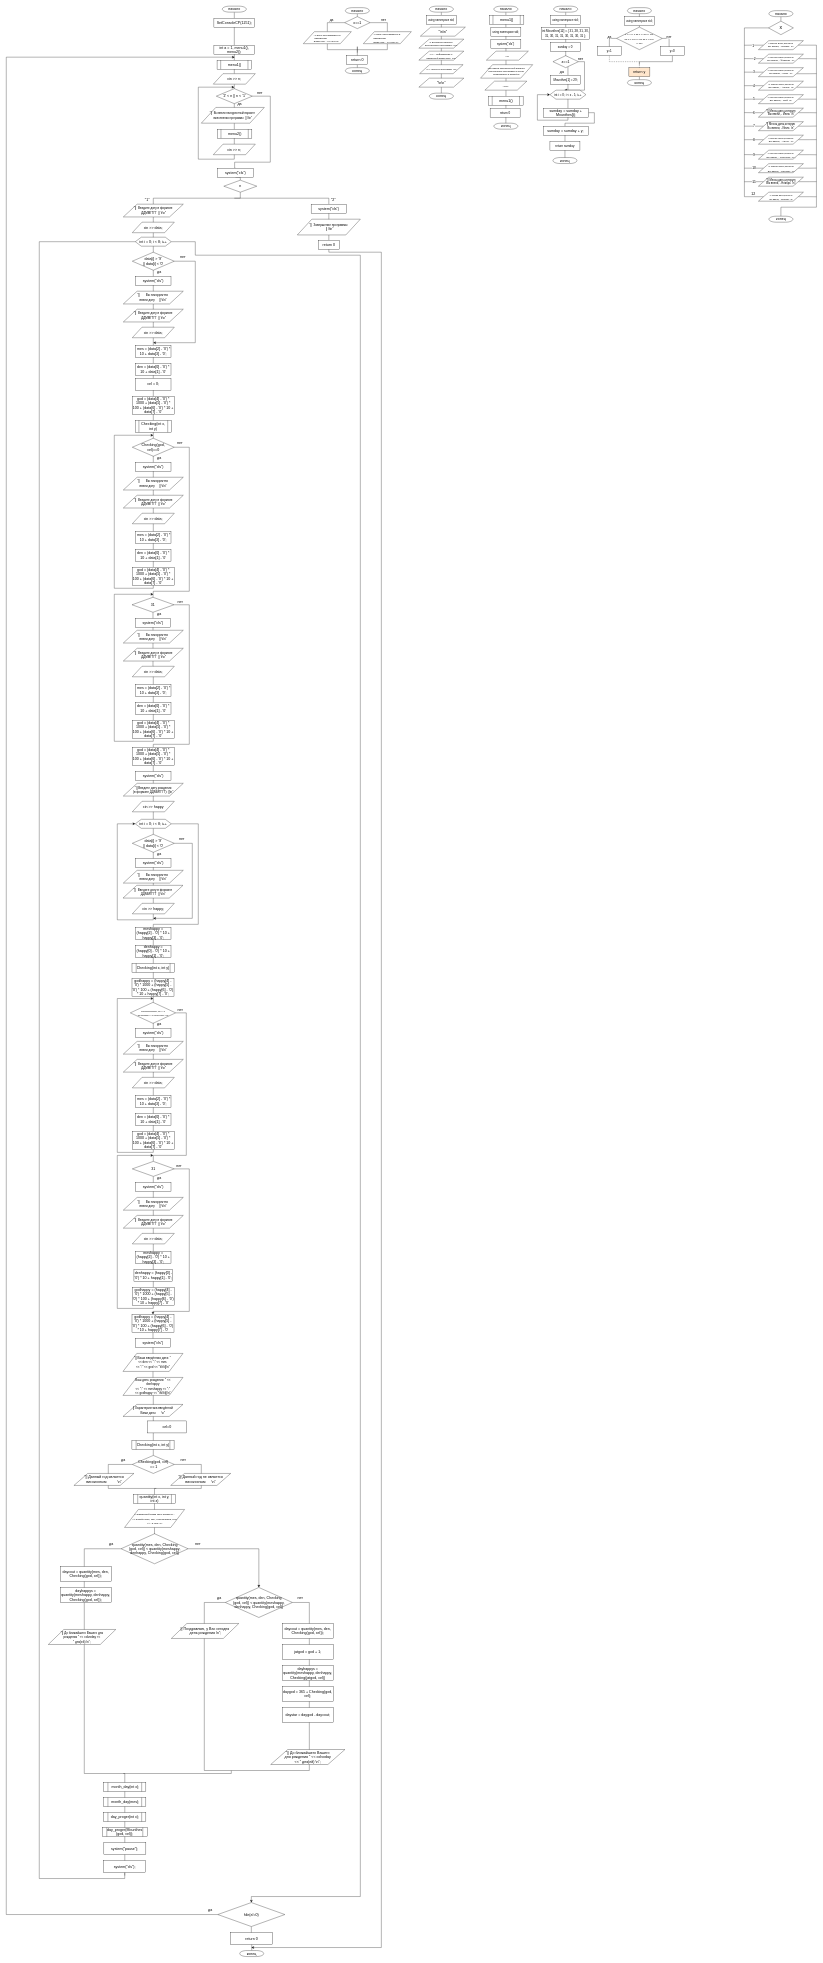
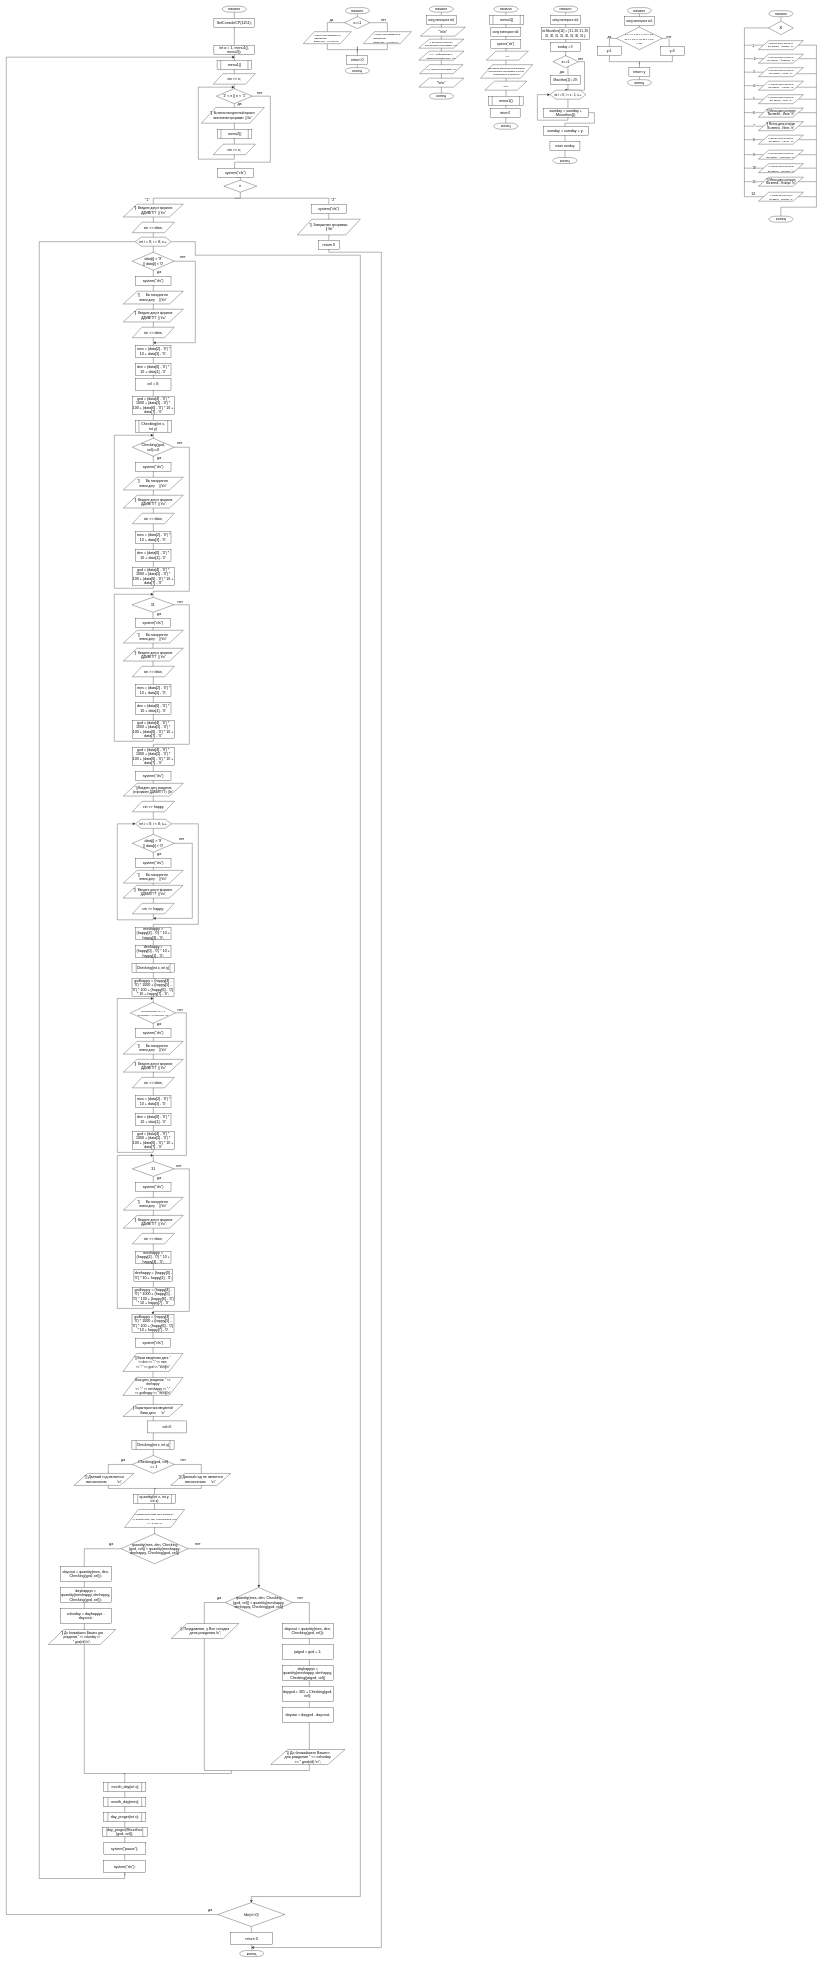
edge "y=1" -- "return y": style dashed -> solid
node "return y": fillcolor #ffe6cc -> #ffffff
node "colvoday = dayhappys - daycout;": added
